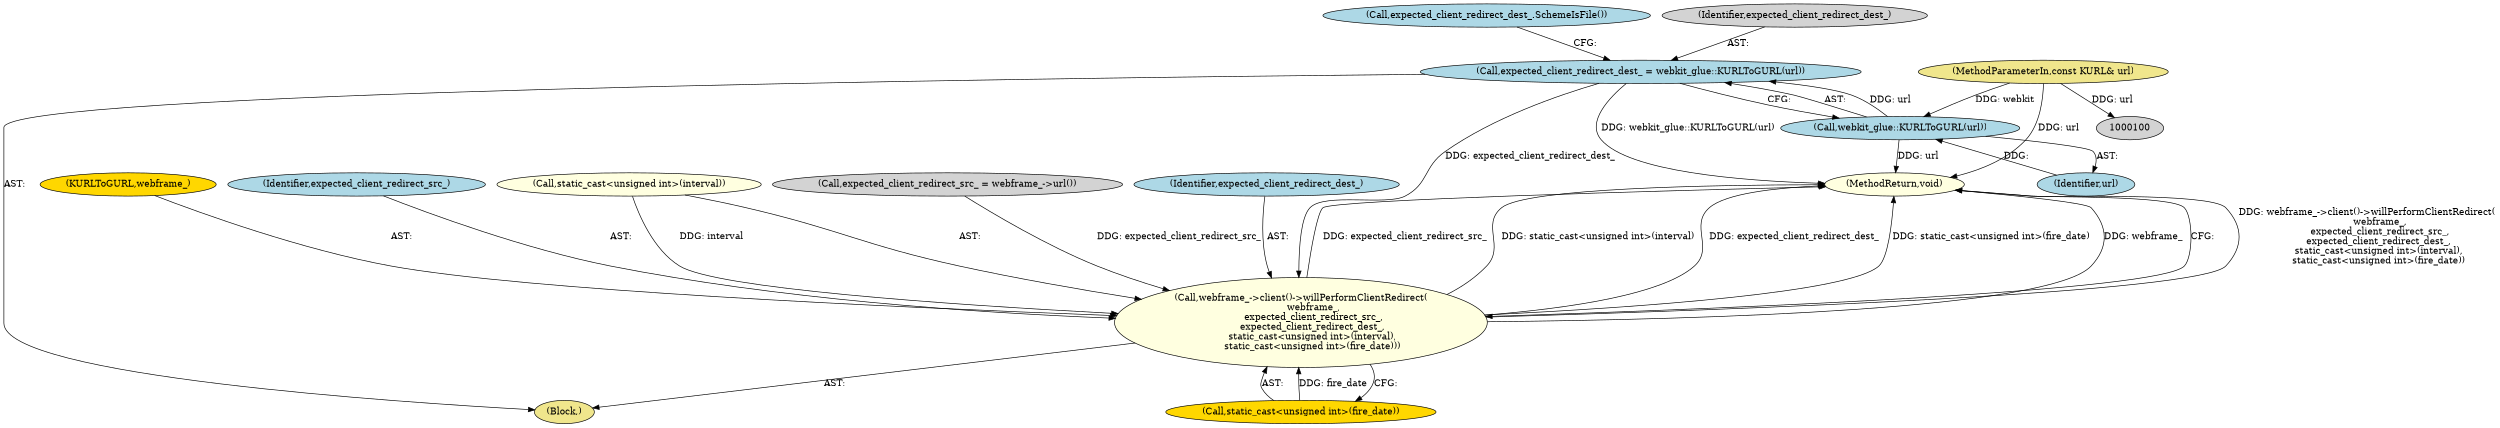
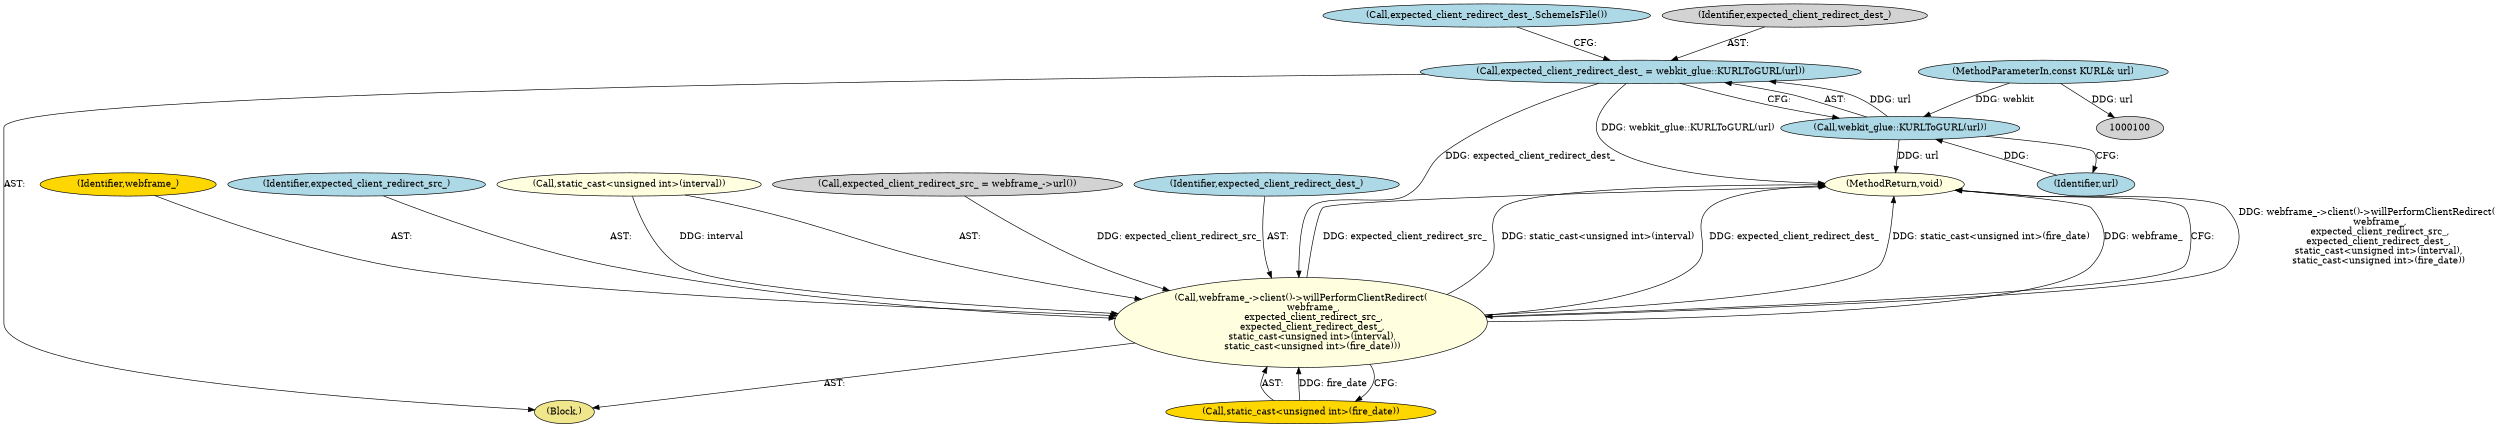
node "(MethodParameterIn,const KURL& url)": fillcolor khaki -> lightblue
edge "(MethodParameterIn,const KURL& url)" -> "(MethodReturn,void)": removed, label "DDG: url"
edge "(Call,webkit_glue::KURLToGURL(url))" -> "(Identifier,url)": label "AST: " -> "CFG: "
node "(KURLToGURL,webframe_)": label "(KURLToGURL,webframe_)" -> "(Identifier,webframe_)"
